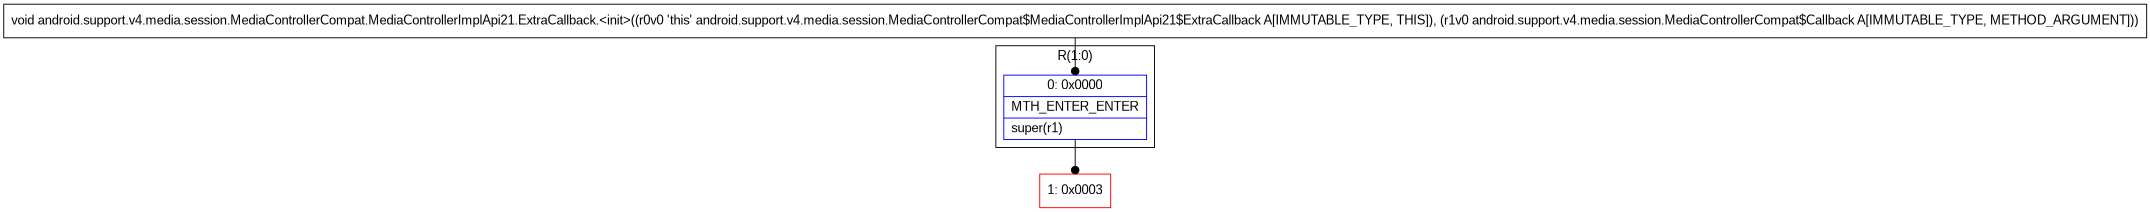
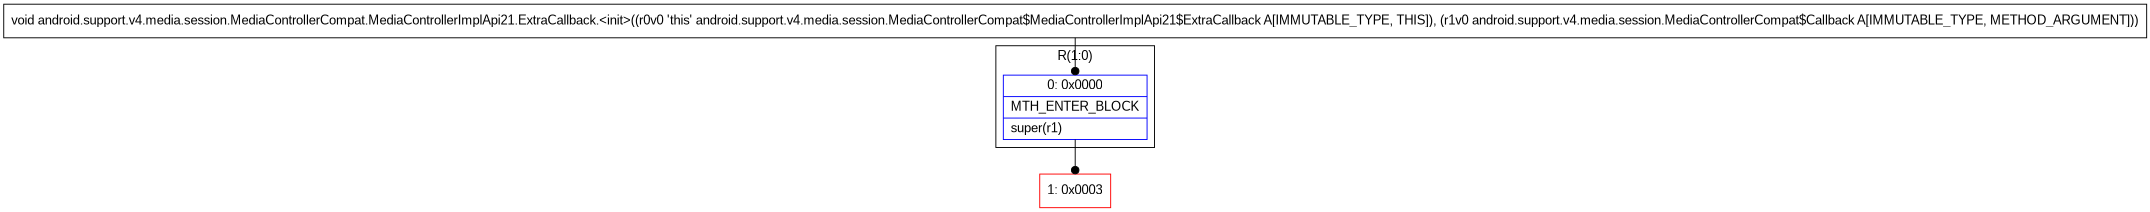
node "0: 0x0000": text "MTH_ENTER_ENTER" -> "MTH_ENTER_BLOCK"
